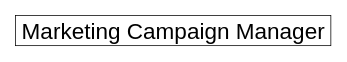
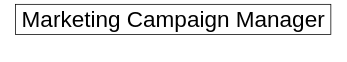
node "Marketing Campaign Manager": moved (173, 30) -> (173, 19)
